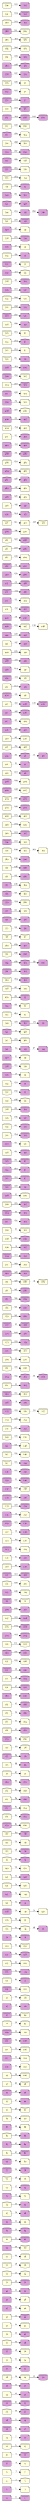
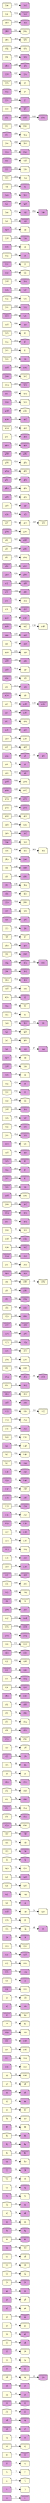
node "542": shape cylinder -> note
